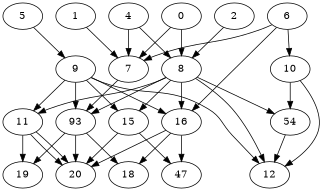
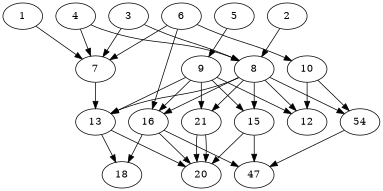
node "0": label "0" -> "3"
node "11": label "11" -> "21"
node "93": label "93" -> "13"
edge "54" -> "12": now "54" -> "47"
node "19": removed
